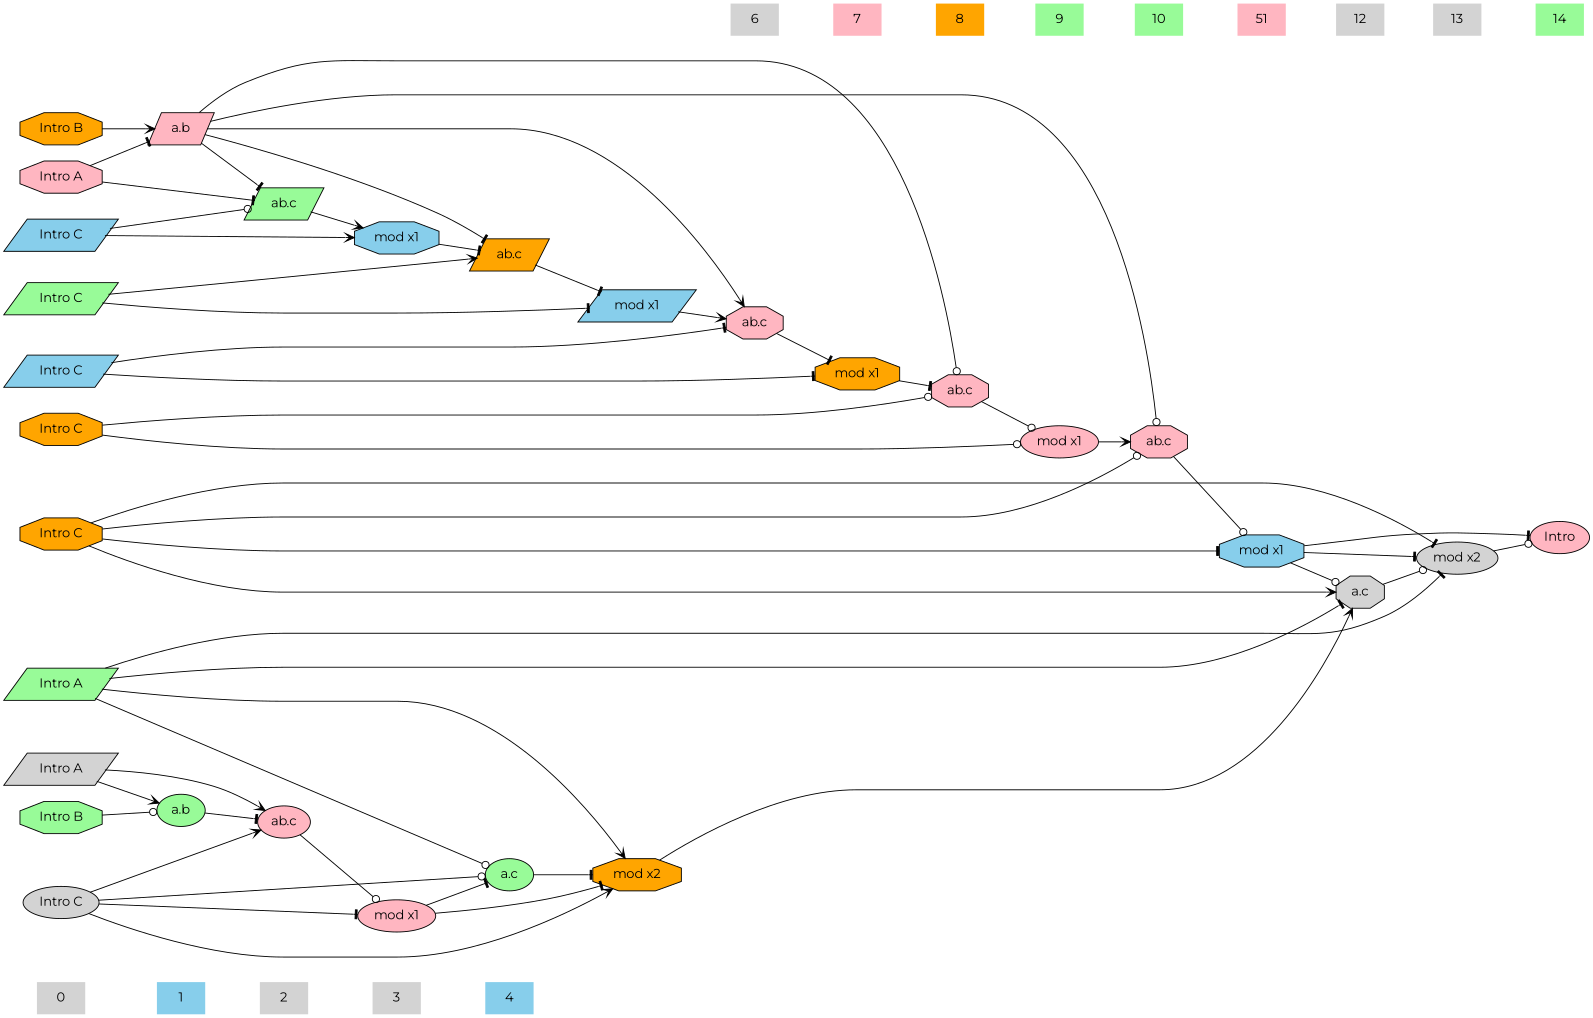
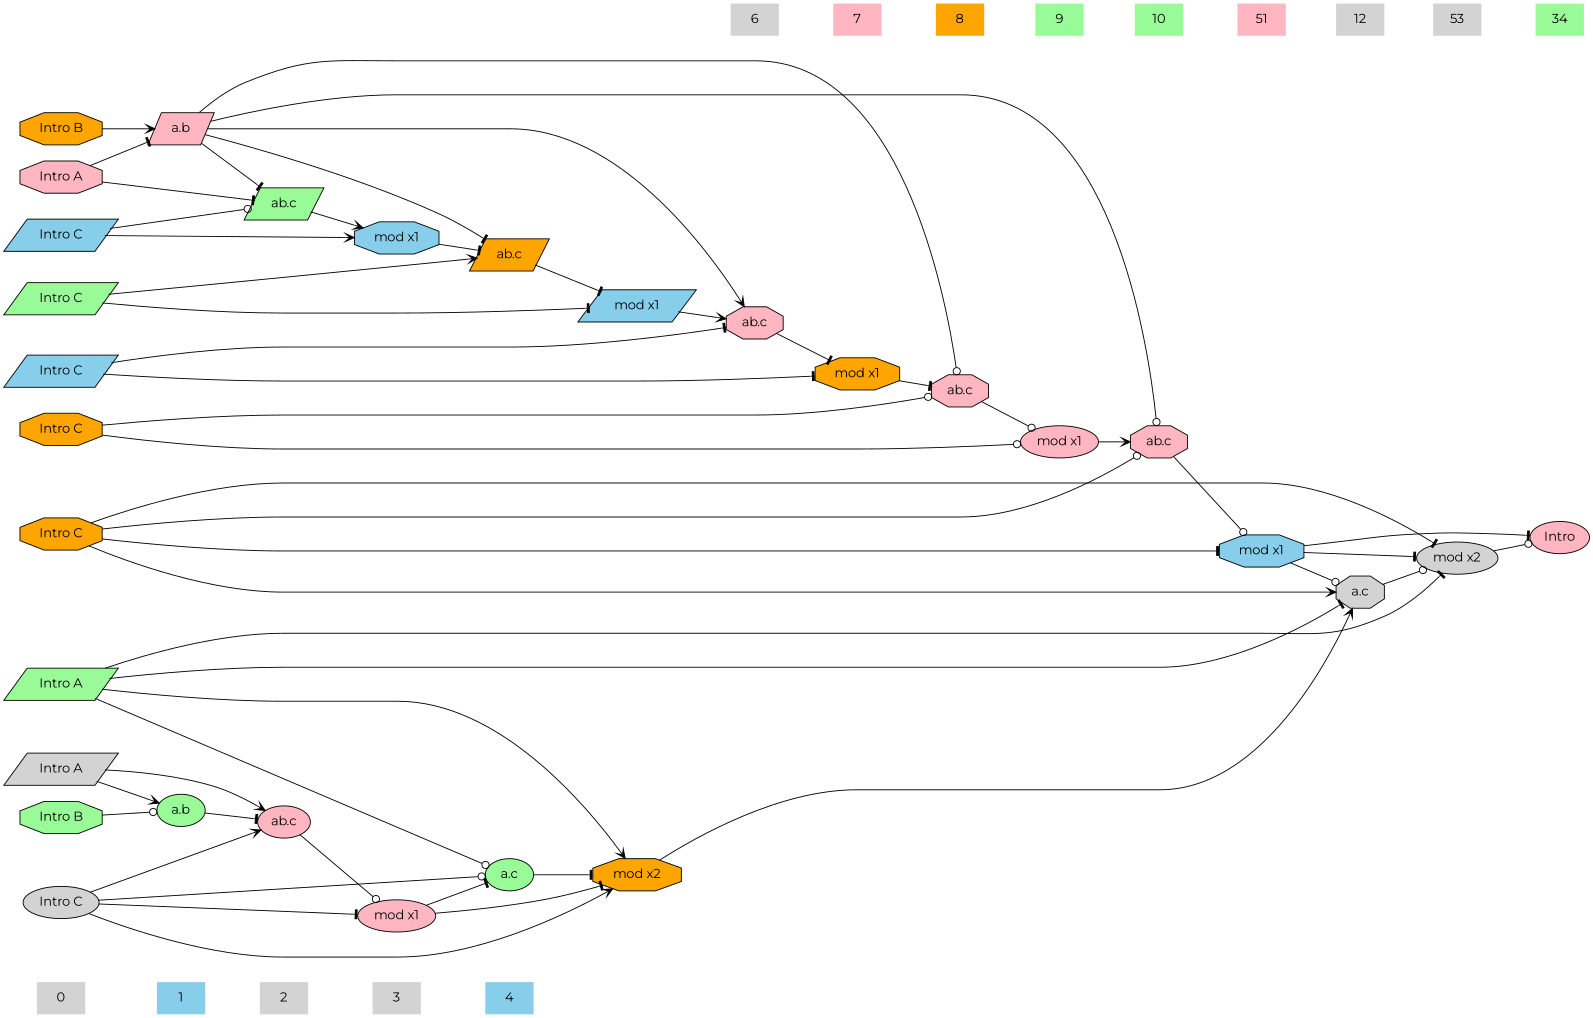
node "13": label "13" -> "53"
node "14": label "14" -> "34"
